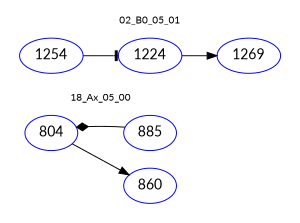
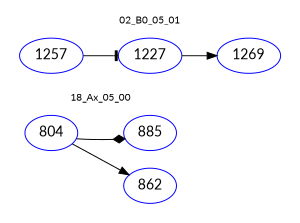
node "1254": label "1254" -> "1257"
node "1224": label "1224" -> "1227"
edge "885" -> "804": reversed
node "860": label "860" -> "862"
